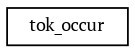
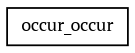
node "tok_occur": label "tok_occur" -> "occur_occur"
